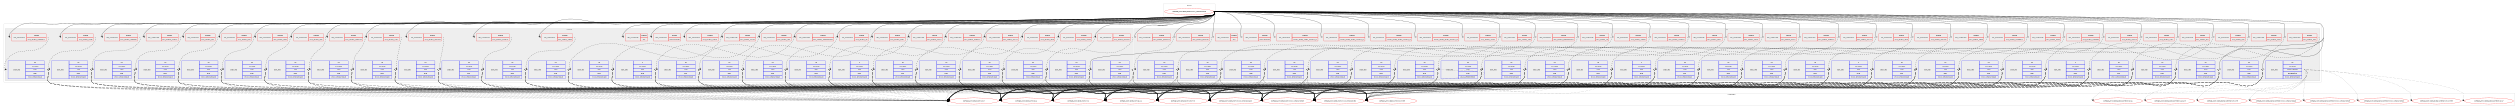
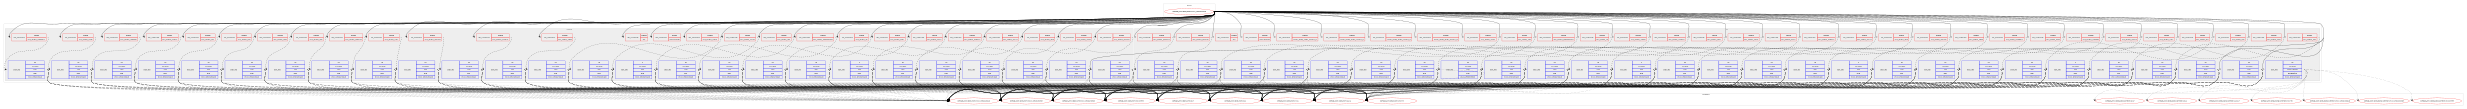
node "portage://sys-devel/clang-common-19.0.0_pre20240518": removed
